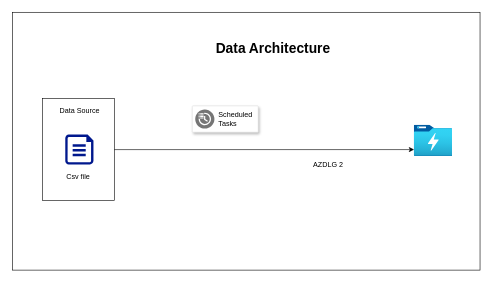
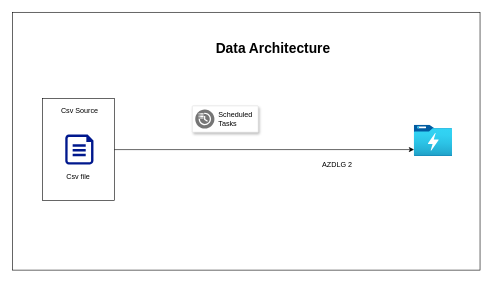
node "Data Source": label "Data Source" -> "Csv Source"
node "AZDLG 2": moved (329, 165) -> (338, 165)
